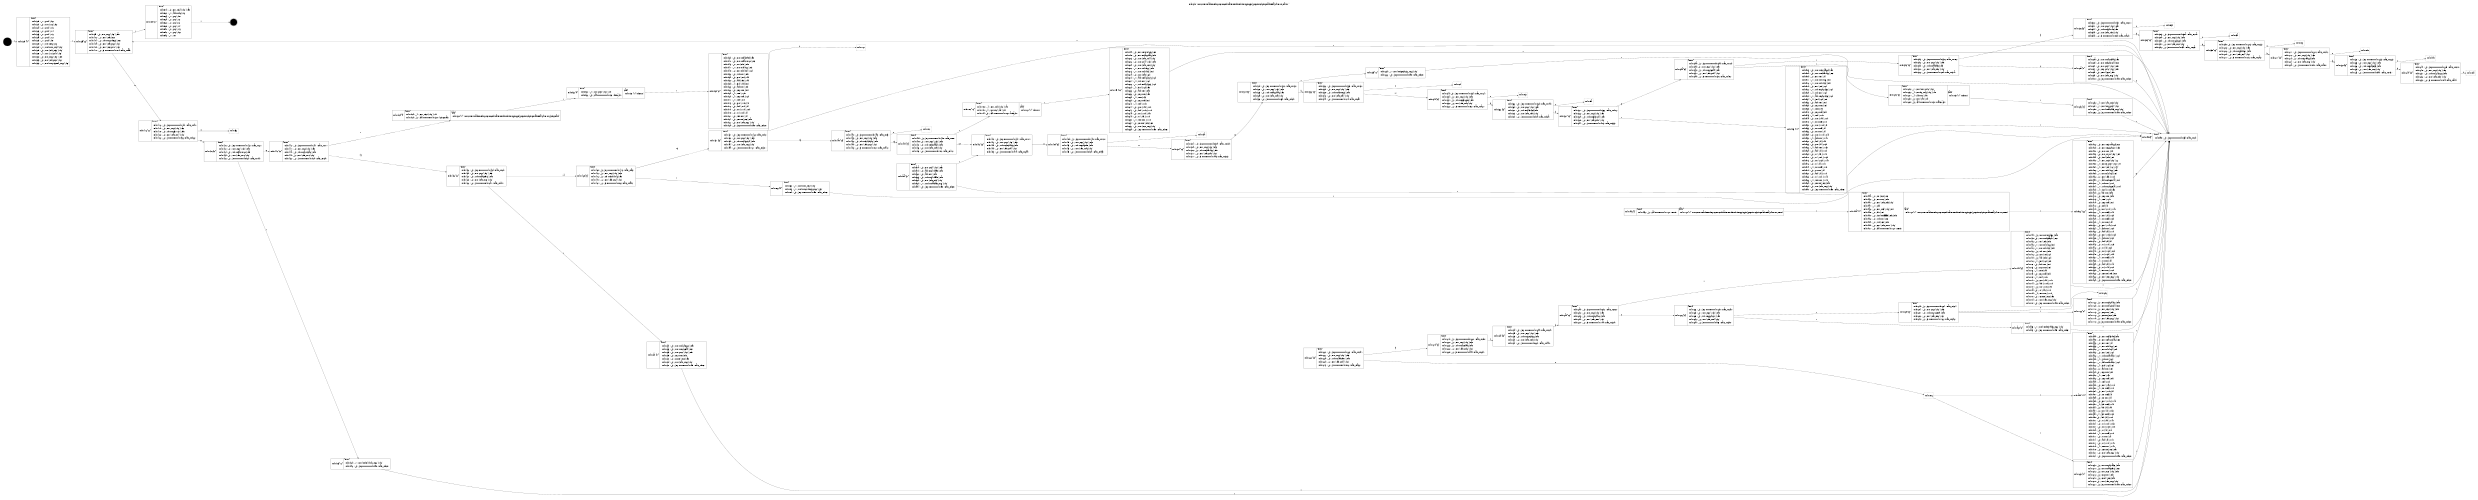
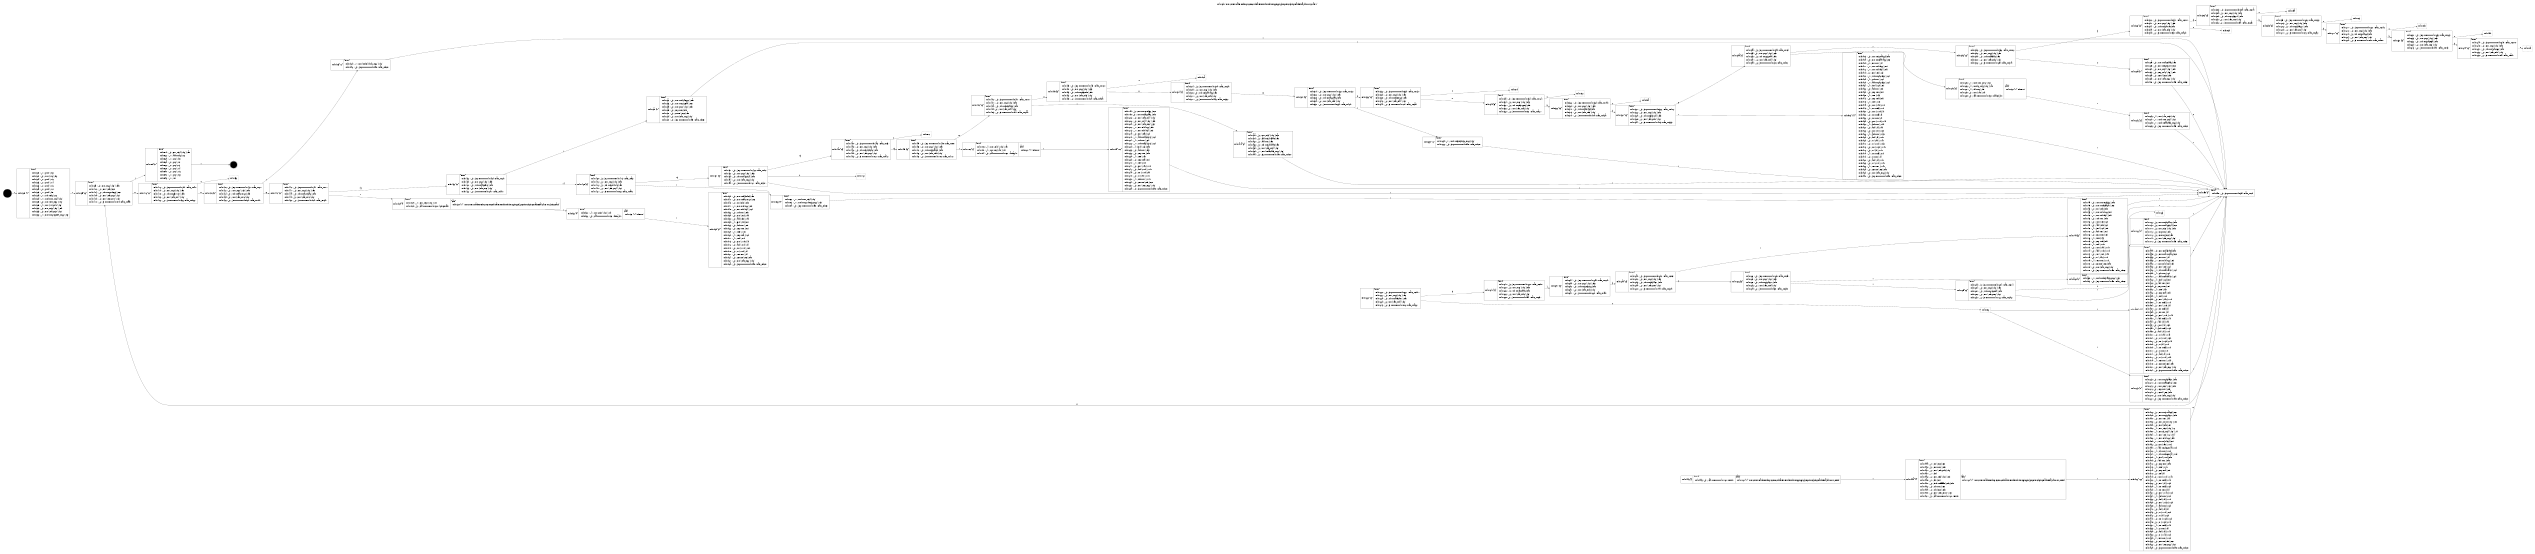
edge "0x401a7a [31]" -> "0x4014d2 [25]": reversed
